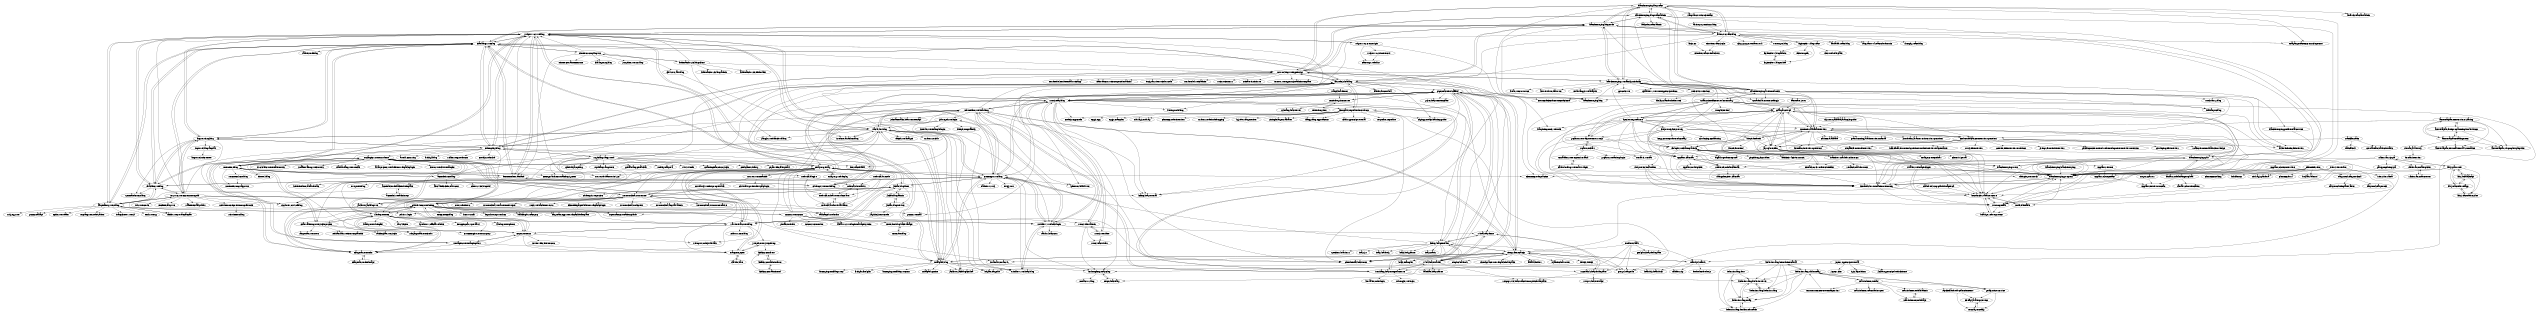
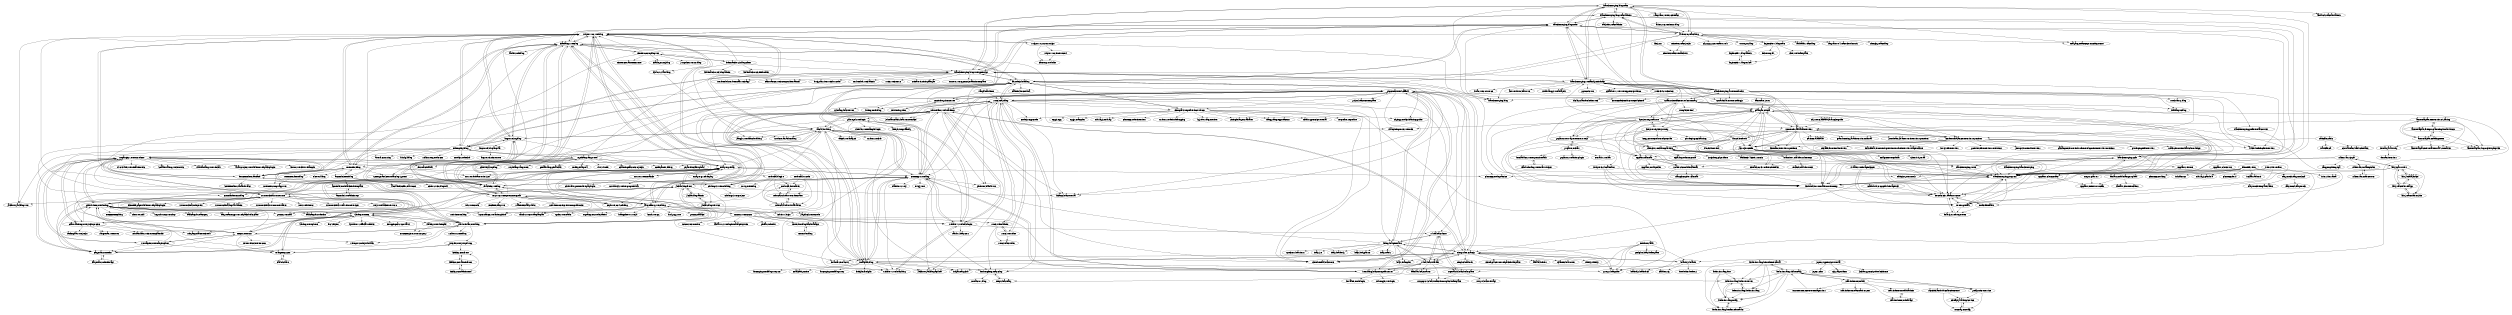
node "muwoo/blog-vue-typescript": label "muwoo/blog-vue-typescript" -> "biaochenxuying/blog-vue-typescript"
node "cuixiaorui/mini-vue": label "cuixiaorui/mini-vue" -> "cuixiaorui/mini-qdlaoyao"
edge "chaohangz/vueBlog" -> "eshengsky/iBlog": removed
node "icepy/Front-End-Develop-Daily": label "icepy/Front-End-Develop-Daily" -> "icepy/Front-End-Develop-Guide"
node "AppianZ/Close2Interviews": label "AppianZ/Close2Interviews" -> "AppianZ/Close2Vue"
